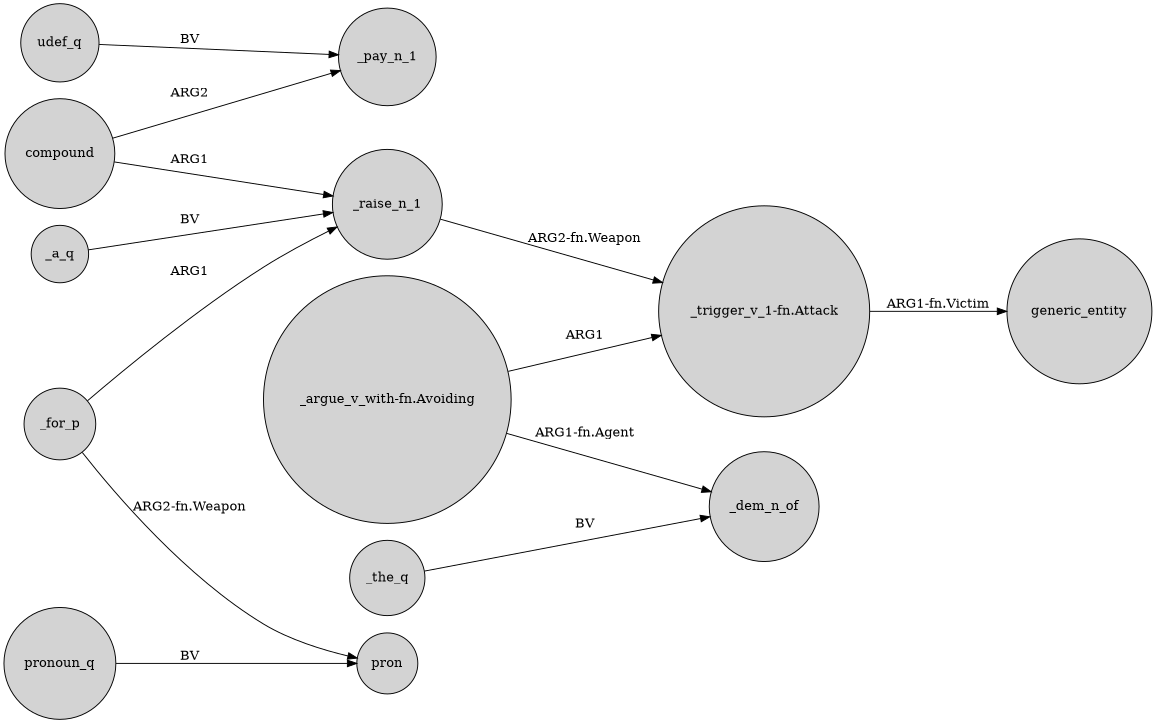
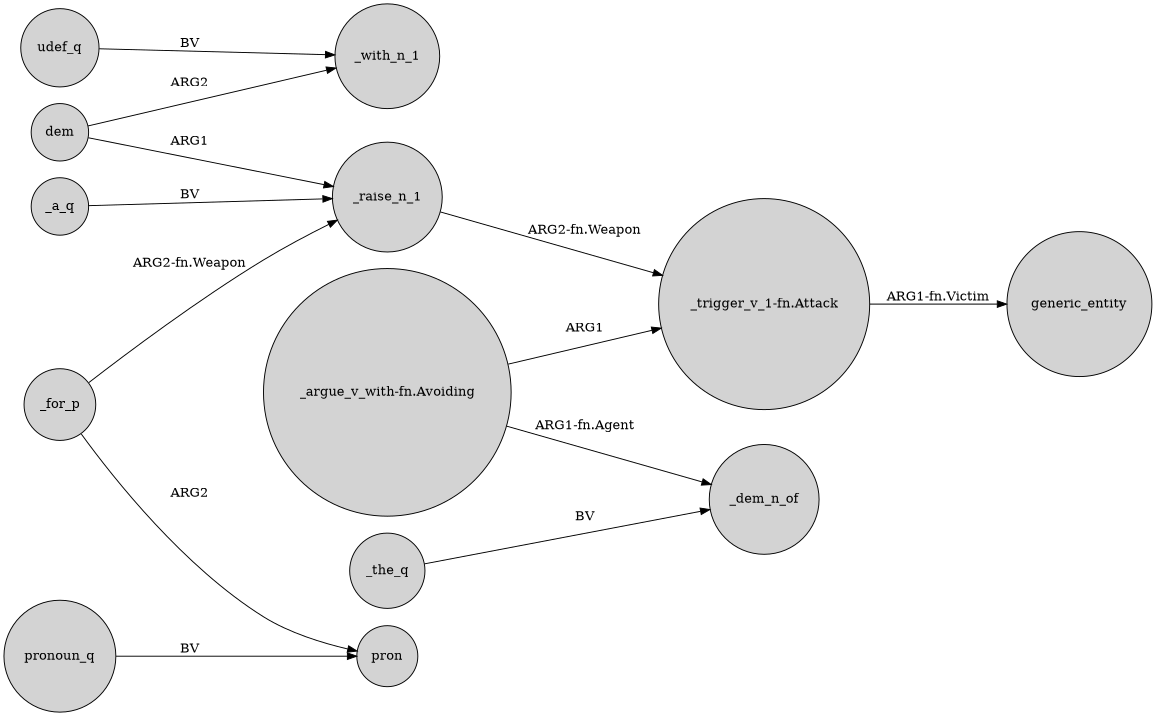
node "_pay_n_1": label "_pay_n_1" -> "_with_n_1"
node "compound": label "compound" -> "dem"
edge "_for_p" -> "_raise_n_1": label "ARG1" -> "ARG2-fn.Weapon"
edge "_for_p" -> "pron": label "ARG2-fn.Weapon" -> "ARG2"
